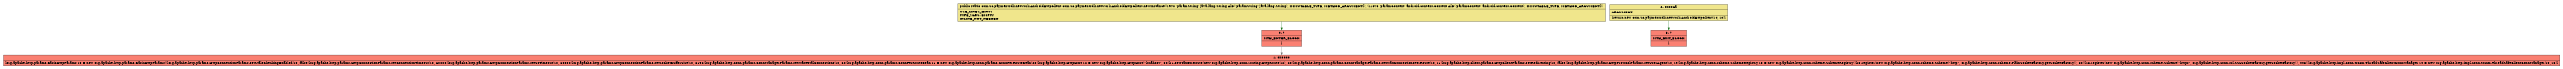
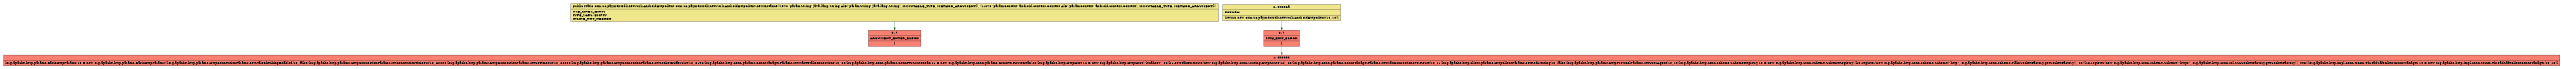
node "2: 0x006a": text "ARGUMENT" -> "RETURN"
node "0: ?": text "MTH_ENTER_BLOCK" -> "ARGUMENT_ENTER_BLOCK"
edge "0: ?" -> "1: 0x0000": now "3: ?" -> "1: 0x0000"
